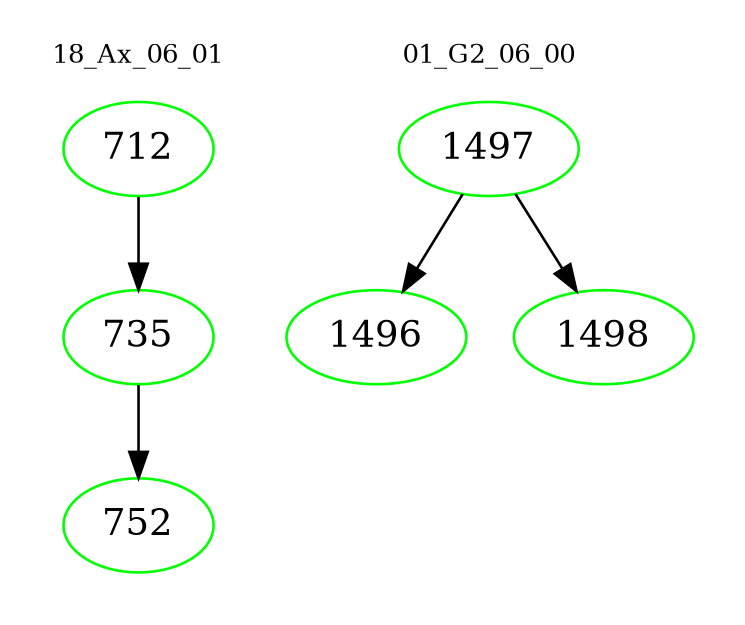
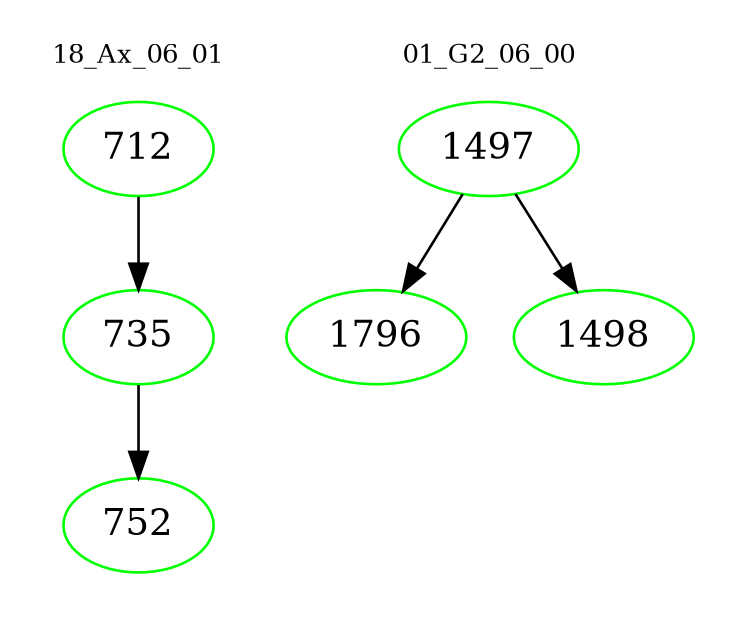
node "1496": label "1496" -> "1796"
